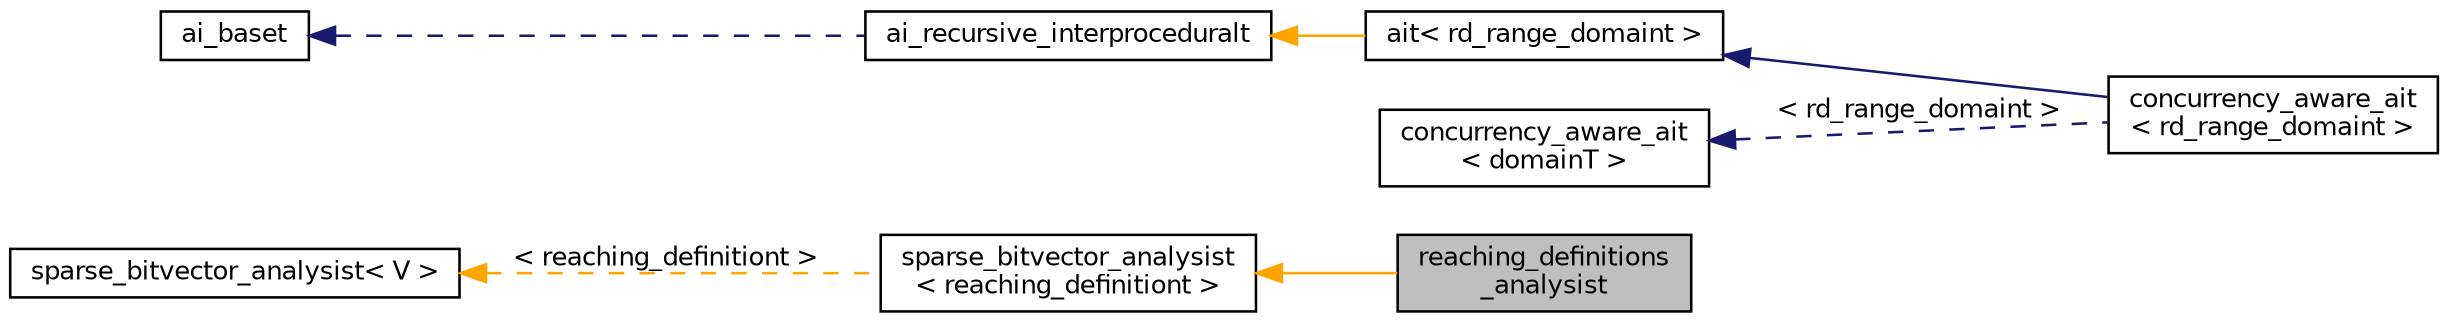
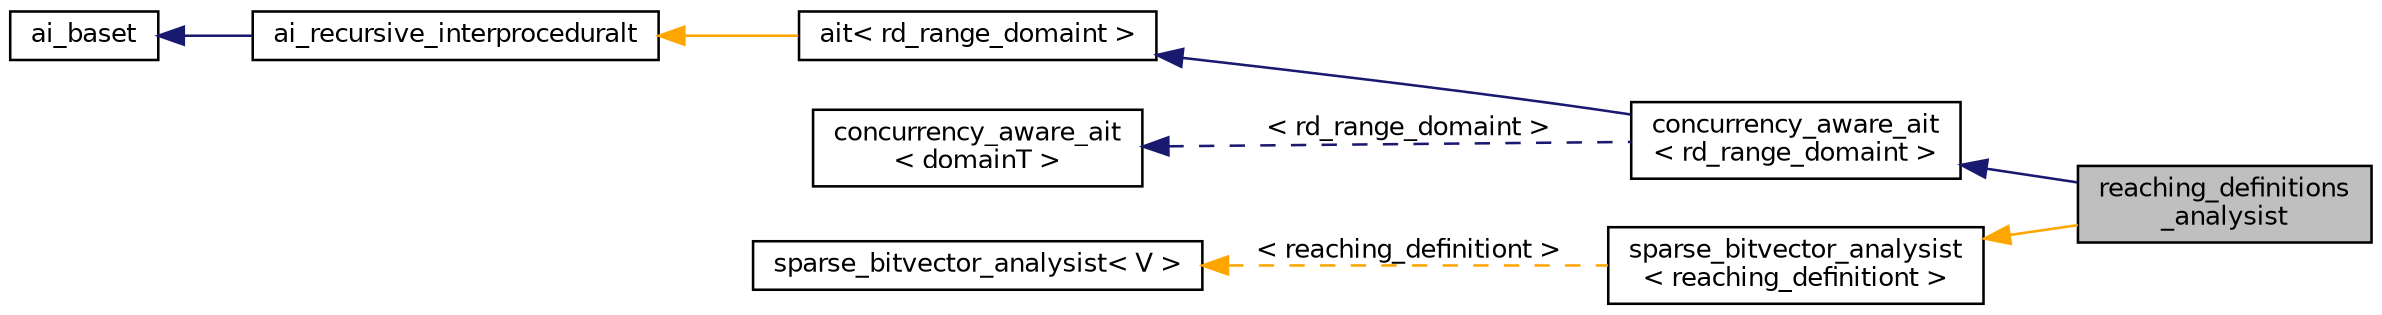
edge "ai_recursive_interproceduralt" -> "ai_baset": style dashed -> solid
edge "reaching_definitions _analysist" -> "concurrency_aware_ait < rd_range_domaint >": added
